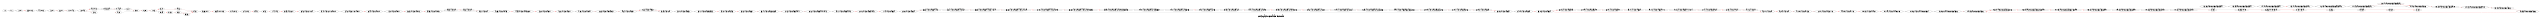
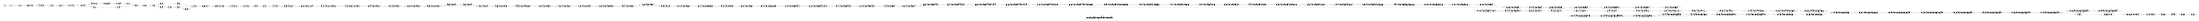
node "114, 140: 79 80 81 82 83 84 85 86 93 94": removed
node "90, 112: 14 15 18 19 38 39 71 72": removed
